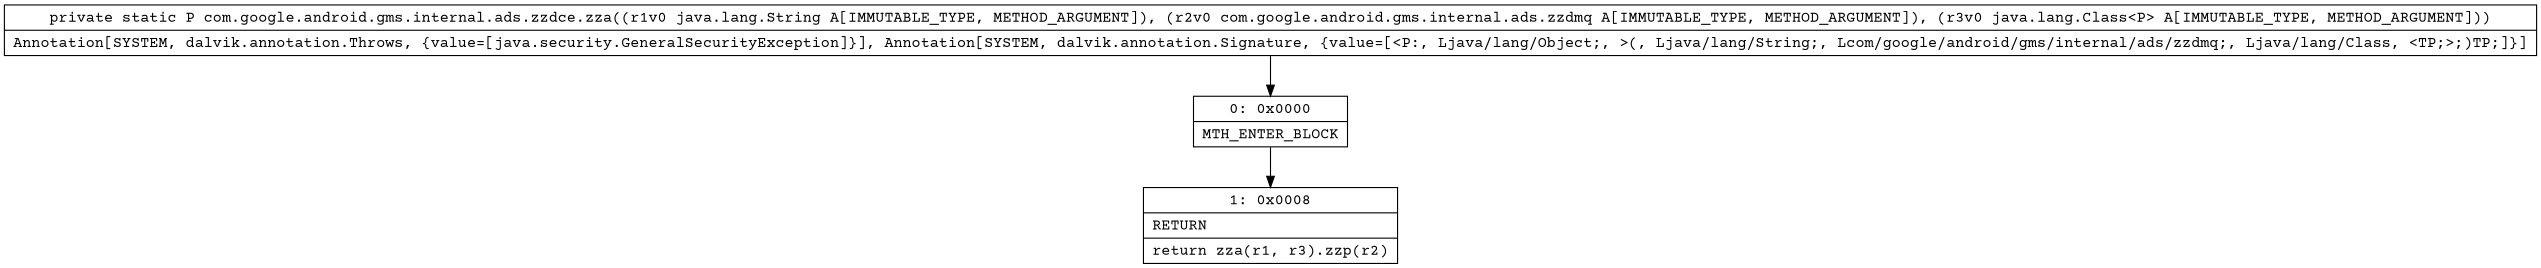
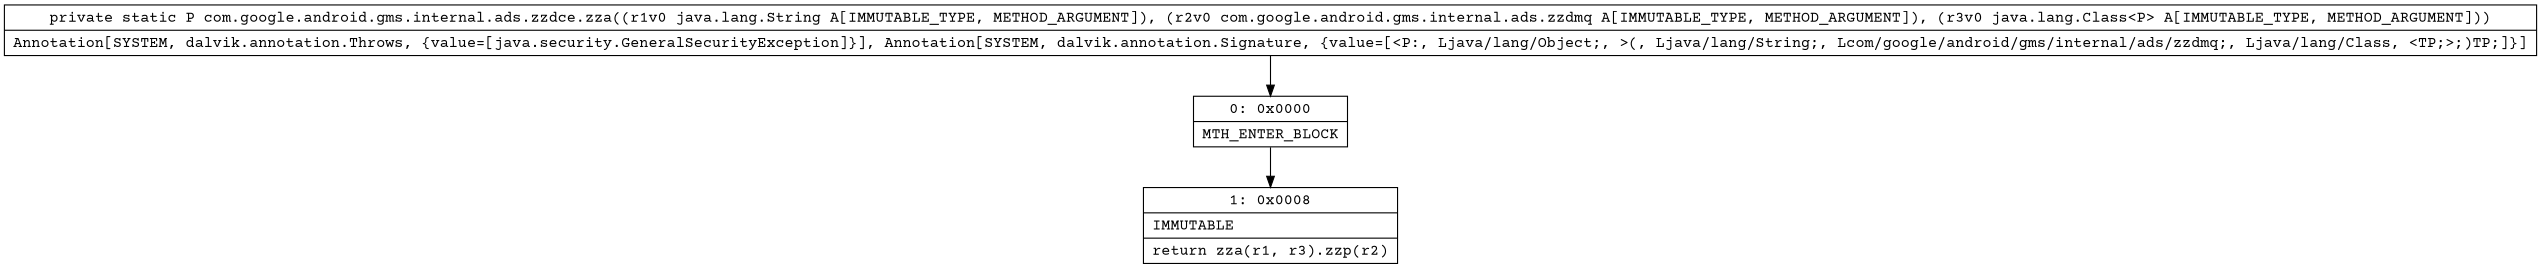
node "1: 0x0008": text "RETURN" -> "IMMUTABLE"
